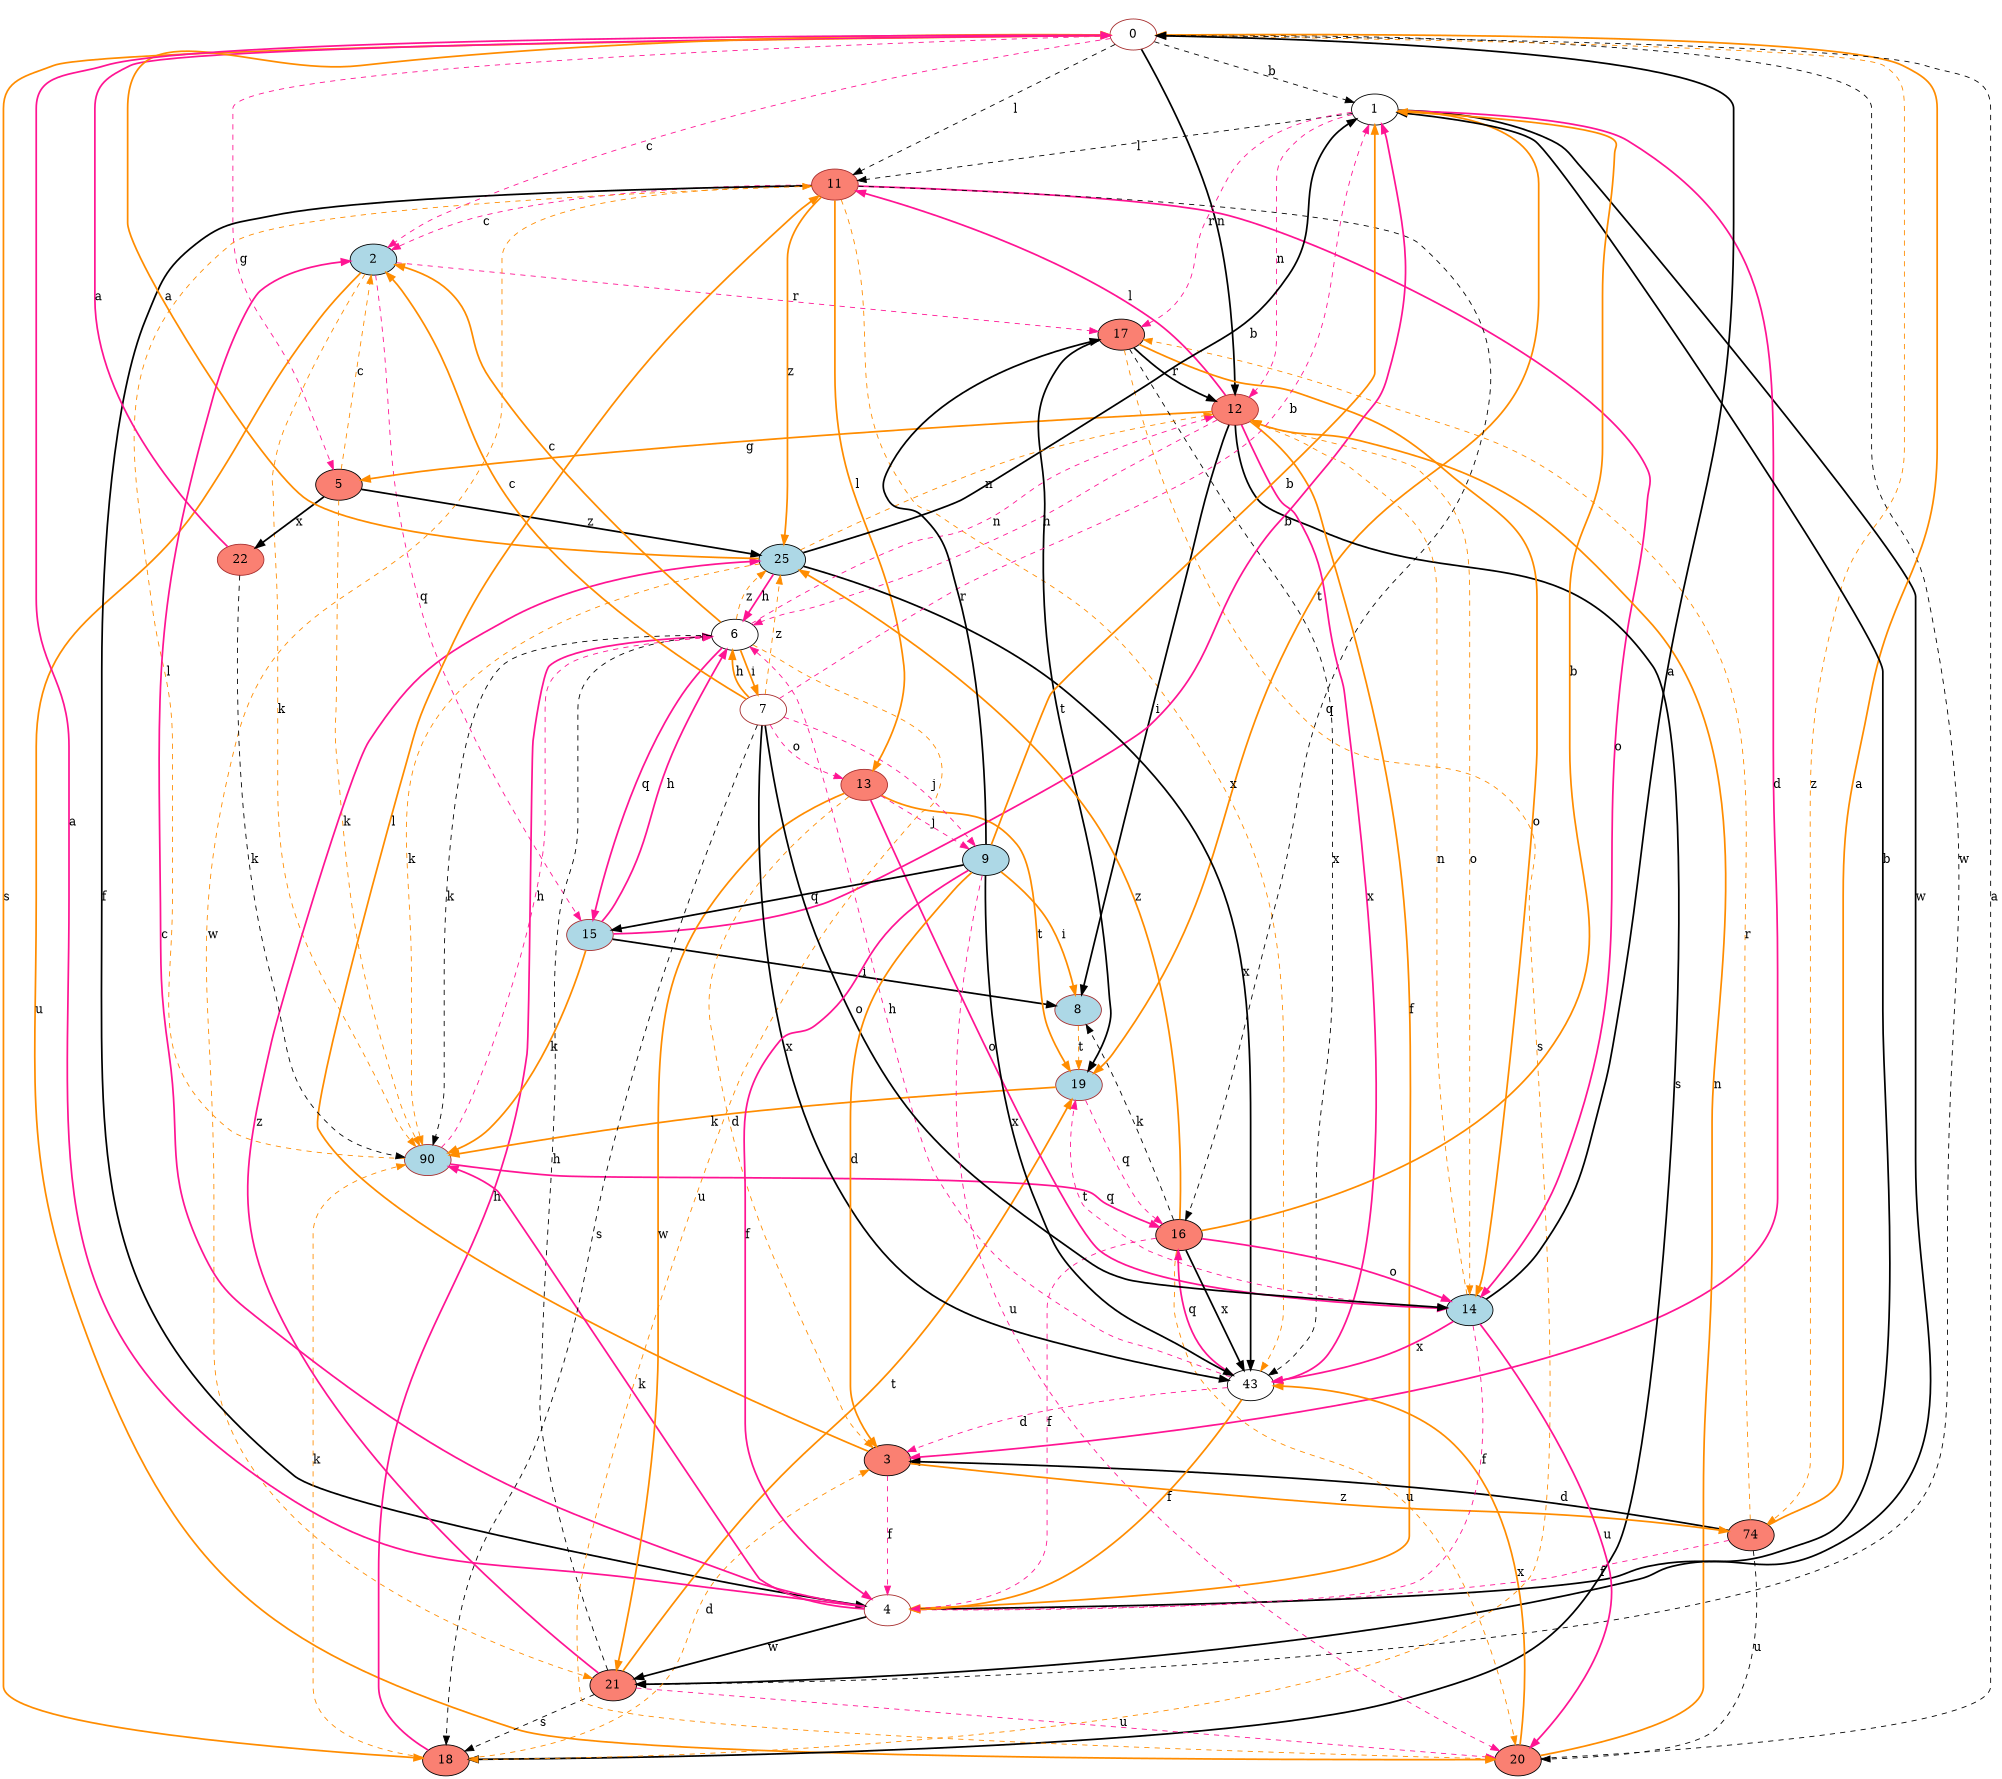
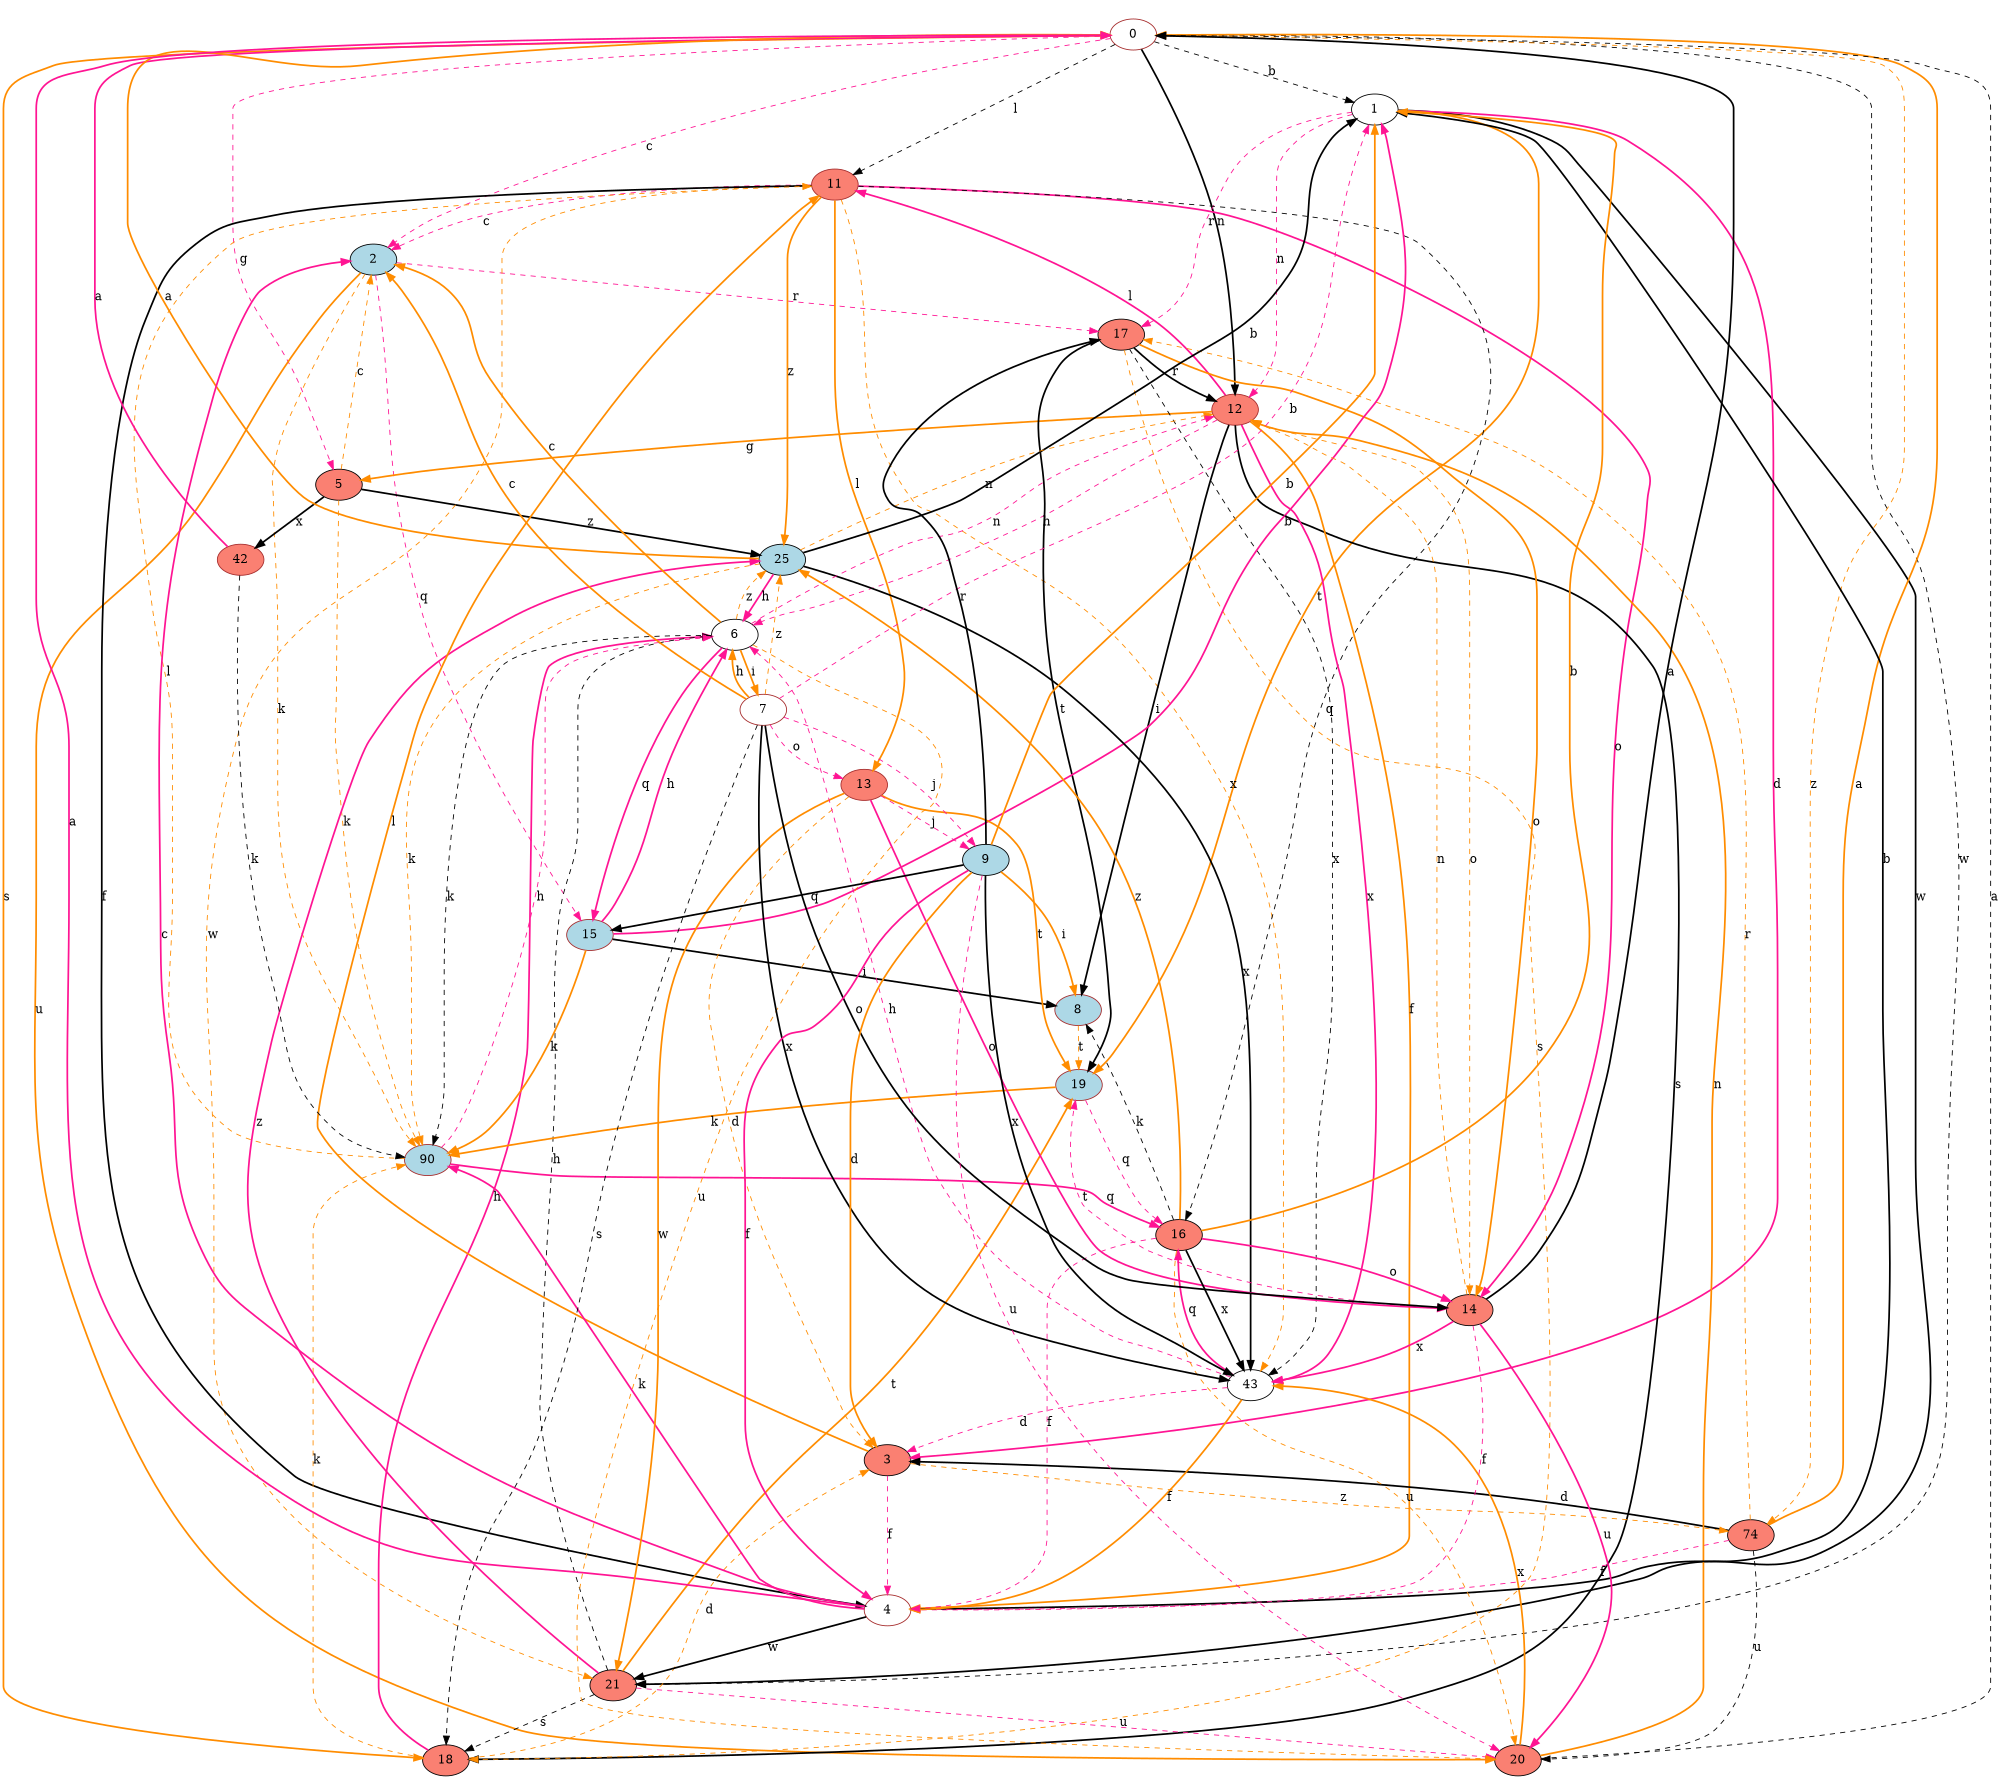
edge "1" -> "11": removed, label "l"
node "22": label "22" -> "42"
node "14": fillcolor lightblue -> salmon
edge "3" -> "74": style bold -> dashed
